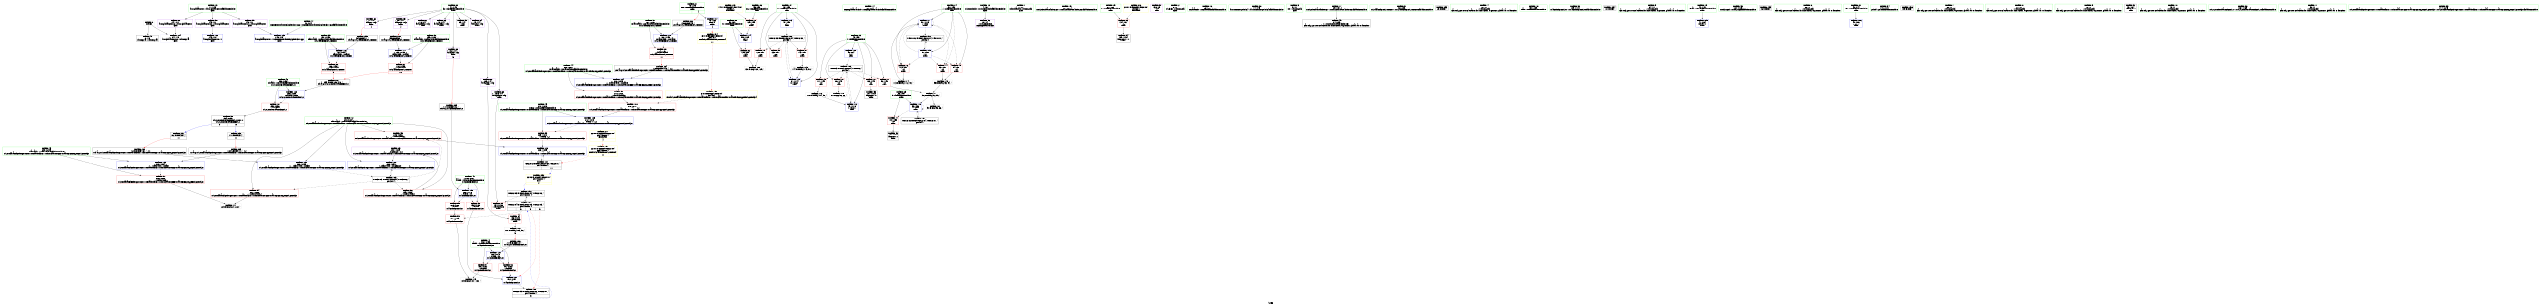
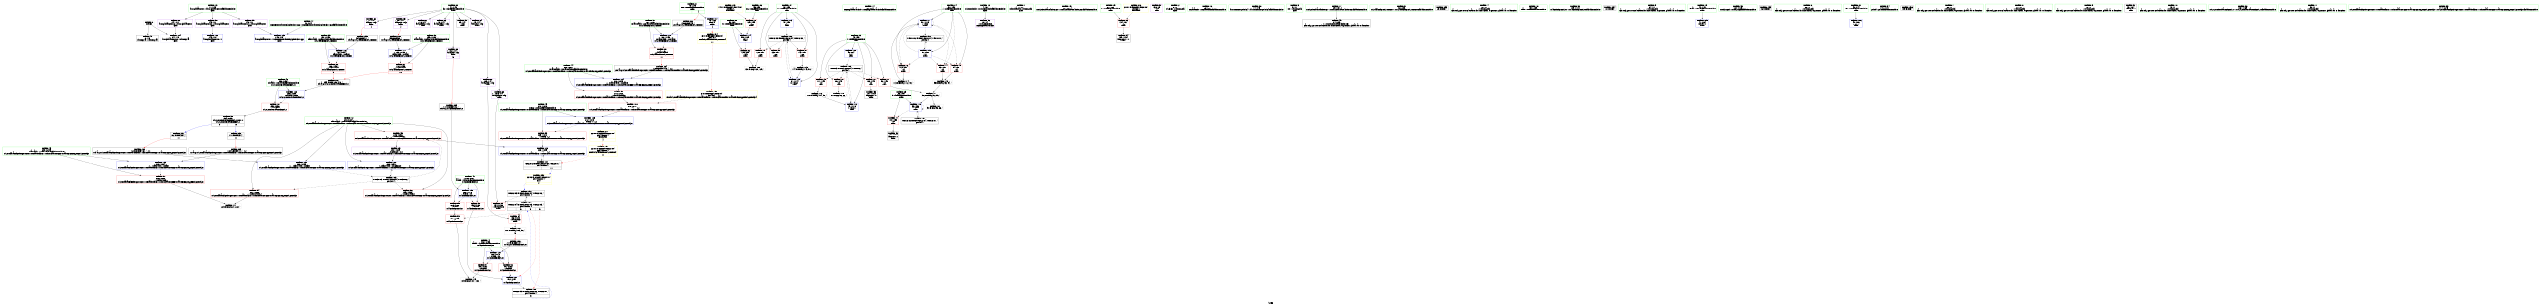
edge "NodeID: 96" -> "NodeID: 69": now "NodeID: 95" -> "NodeID: 69"
